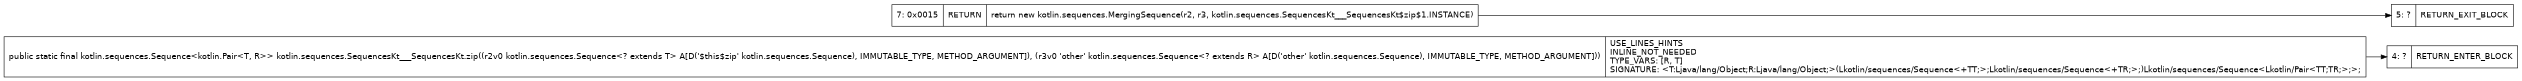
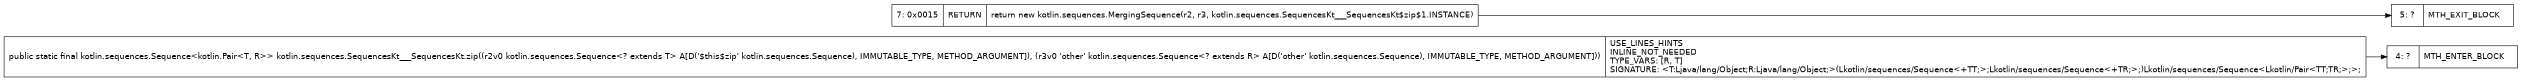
node "5: ?": text "RETURN_EXIT_BLOCK" -> "MTH_EXIT_BLOCK"
node "4: ?": text "RETURN_ENTER_BLOCK" -> "MTH_ENTER_BLOCK"
